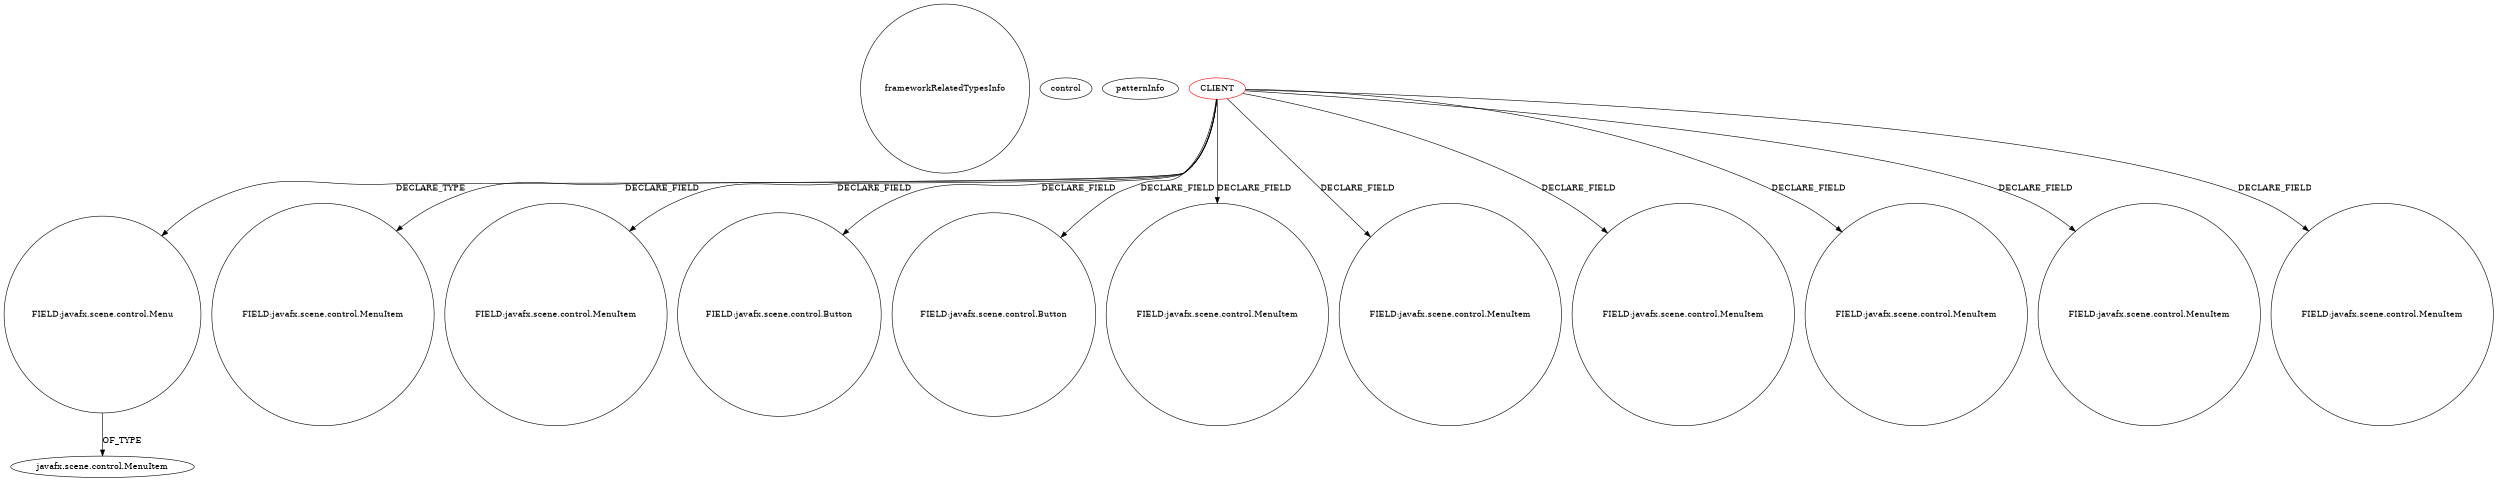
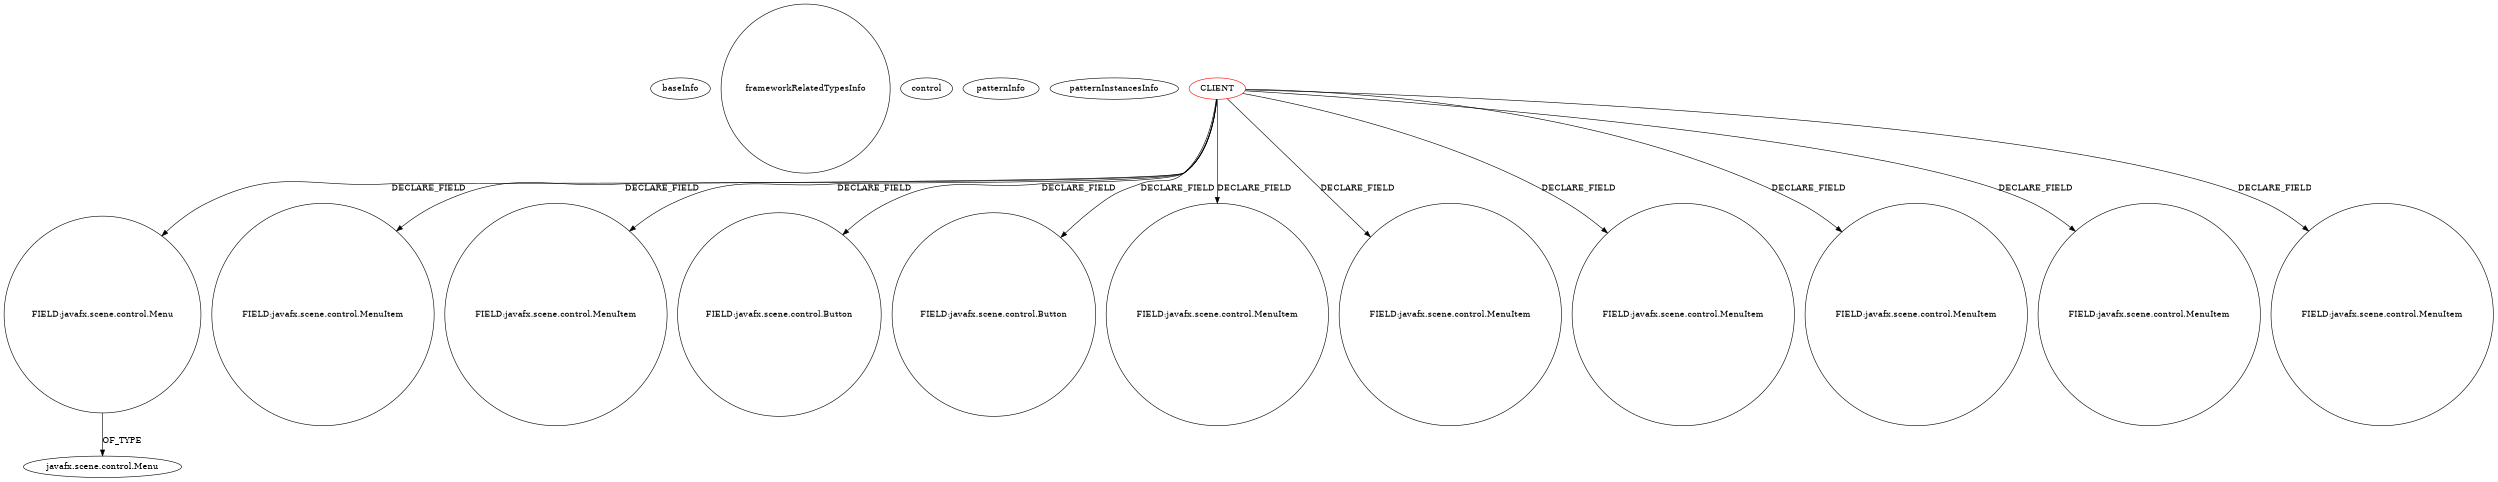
node "baseInfo": added
node "patternInstancesInfo": added
edge "CLIENT" -> "FIELD:javafx.scene.control.Menu": label "DECLARE_TYPE" -> "DECLARE_FIELD"
node "javafx.scene.control.MenuItem": label "javafx.scene.control.MenuItem" -> "javafx.scene.control.Menu"
